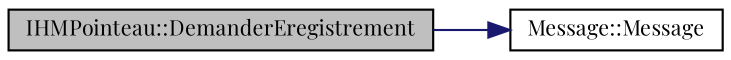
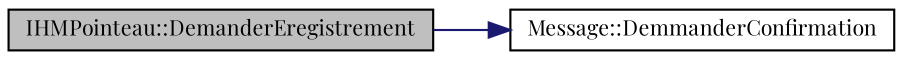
node "Message::Message": label "Message::Message" -> "Message::DemmanderConfirmation"
